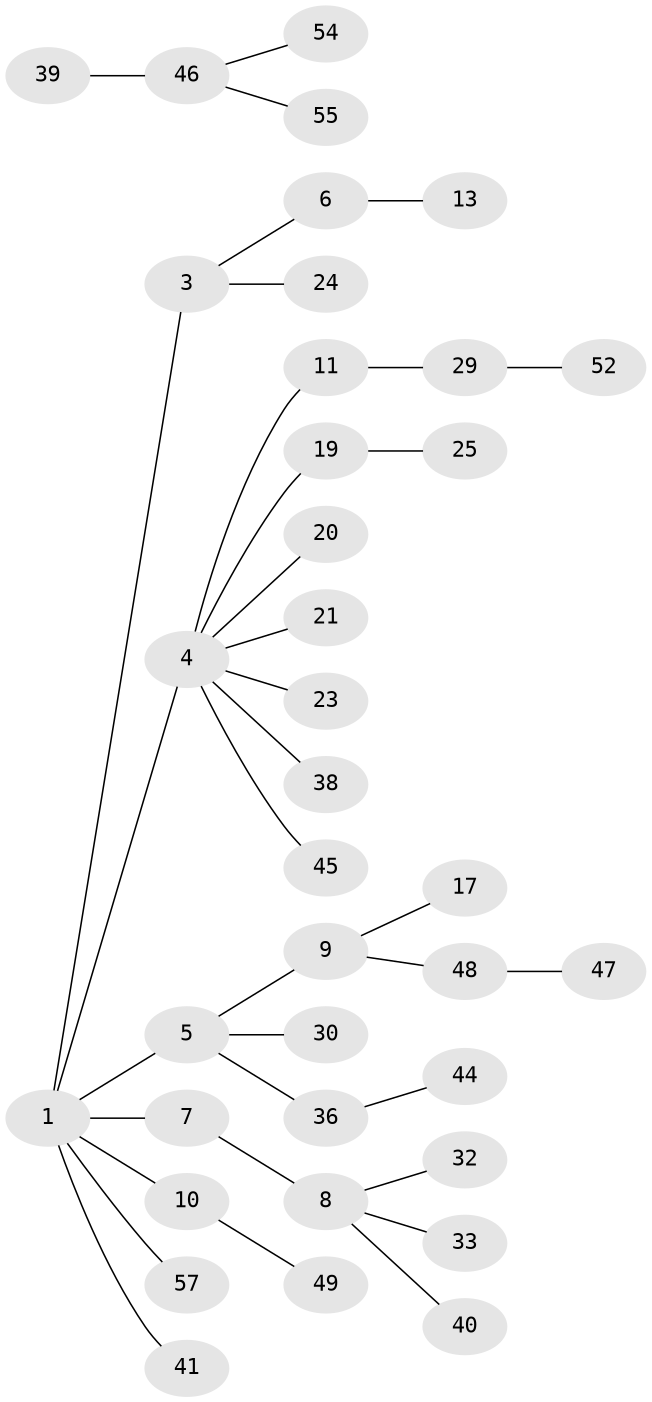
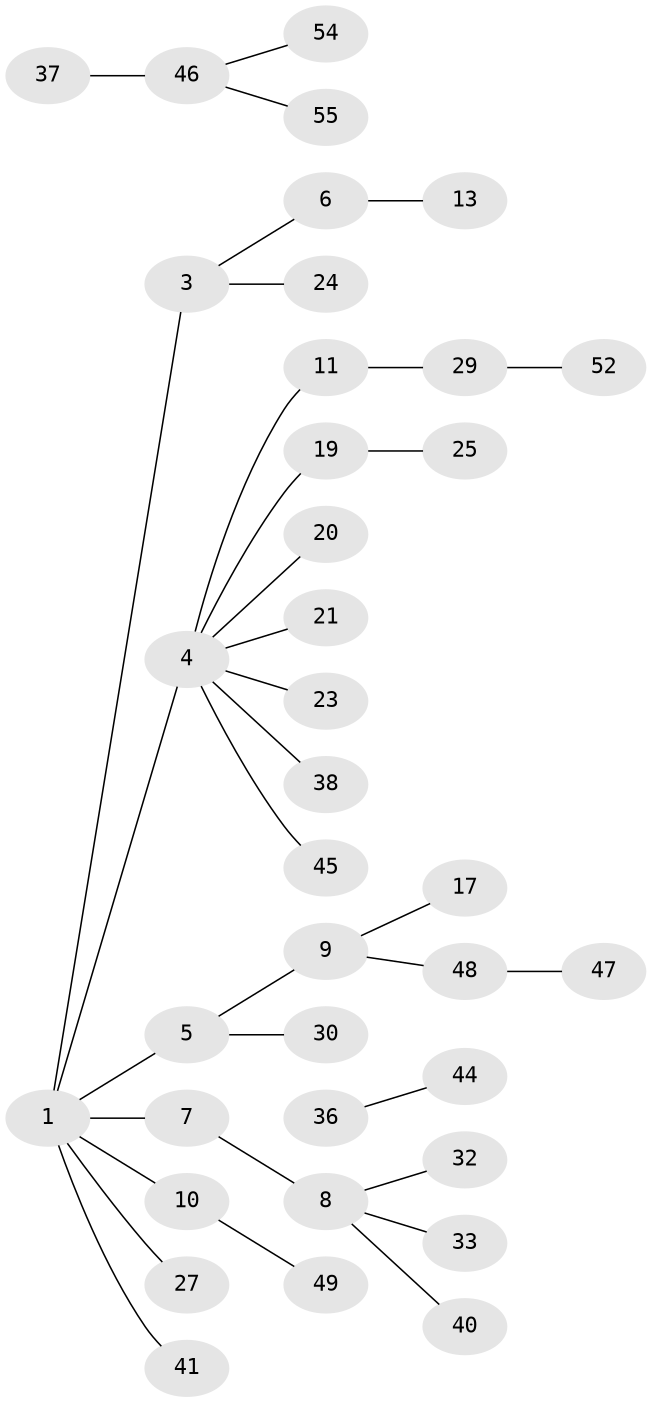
node "39": label "39" -> "37"
edge "5" -- "36": removed
node "57": label "57" -> "27"
